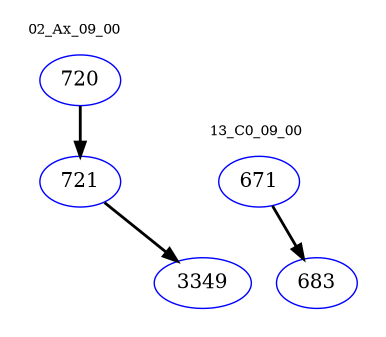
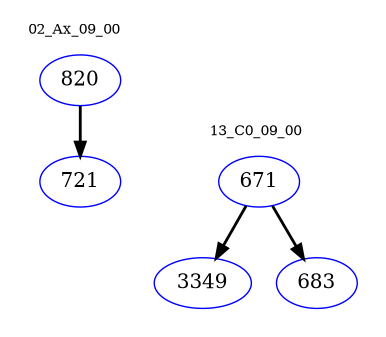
node "720": label "720" -> "820"
edge "721" -> "3349": now "671" -> "3349"
